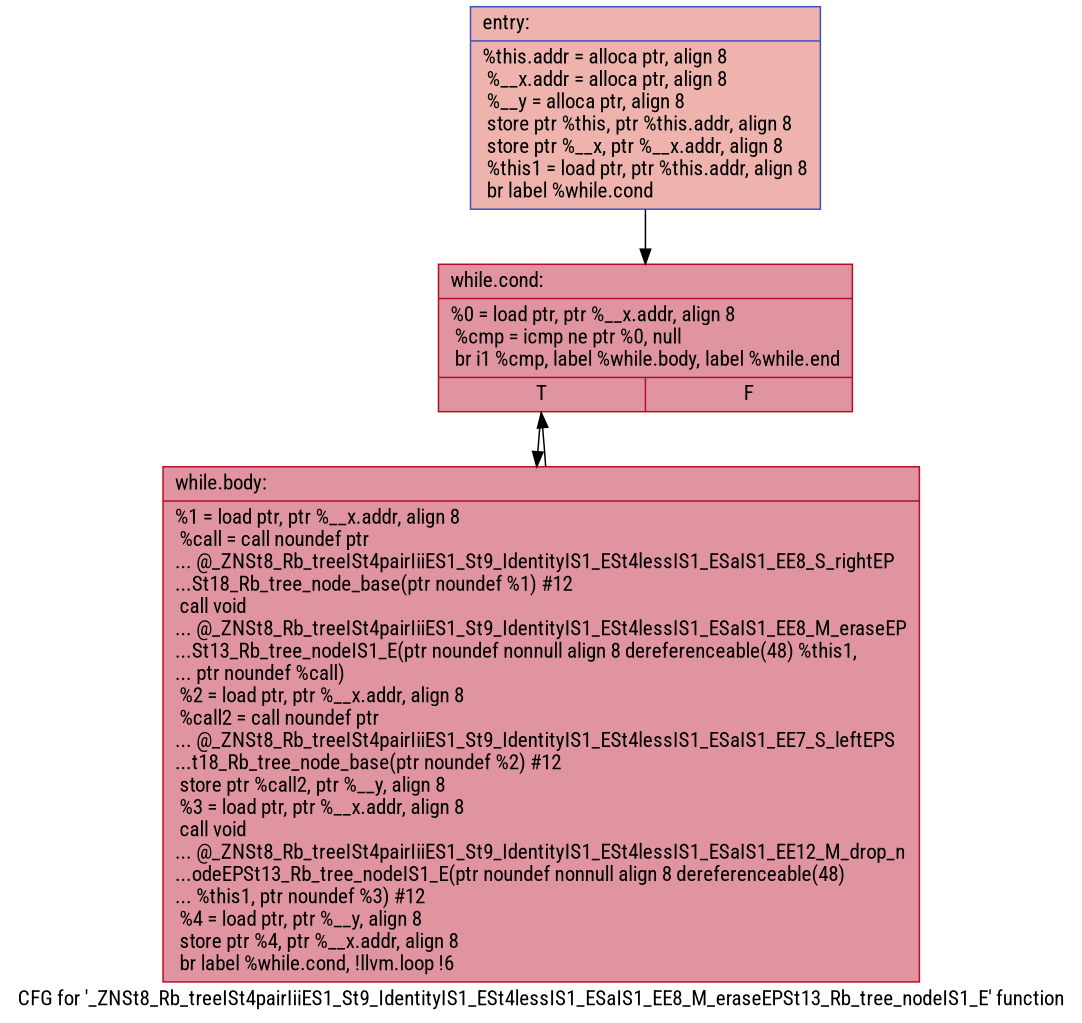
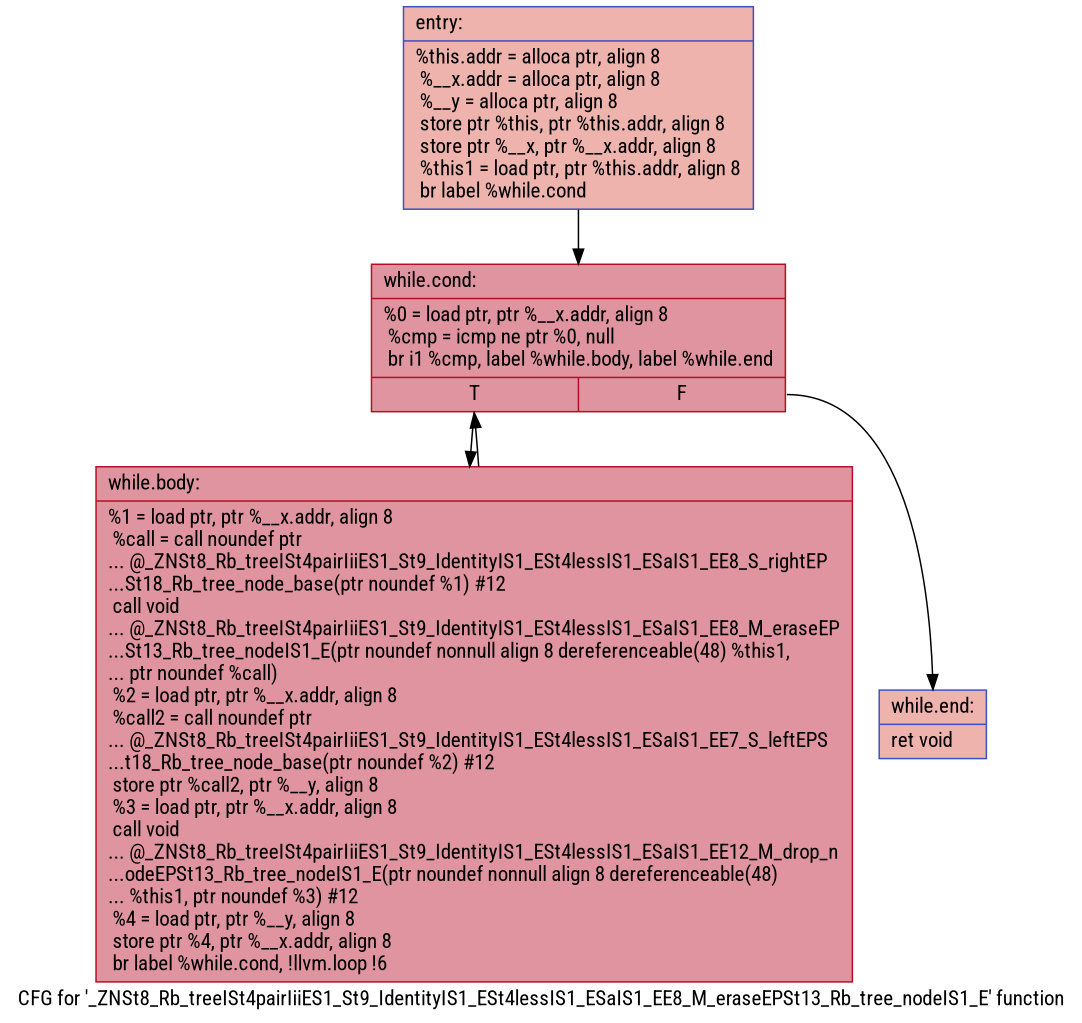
node "while.end:": added
